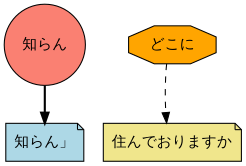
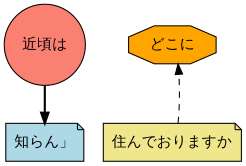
node "知らん": label "知らん" -> "近頃は"
edge "どこに" -> "住んでおりますか": reversed
